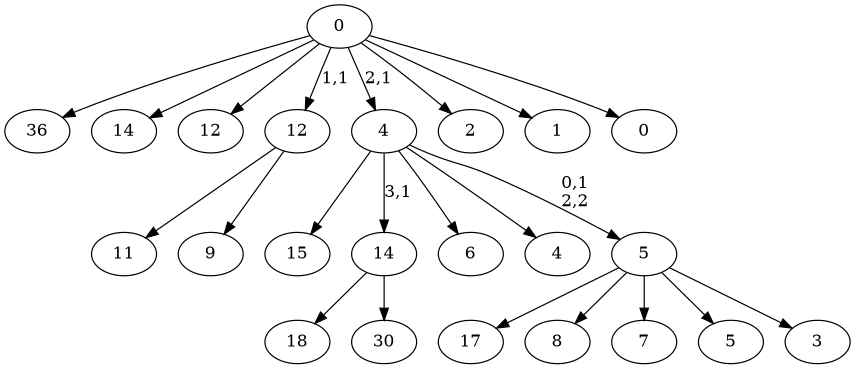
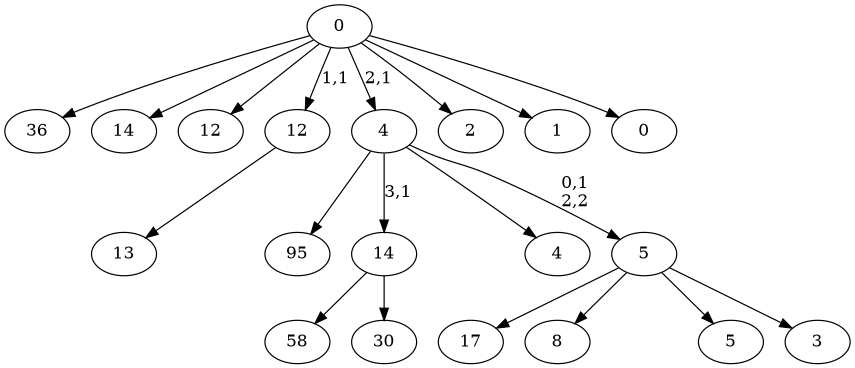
node "11": label "11" -> "13"
node "9": removed
node "15": label "15" -> "95"
node "6": removed
node "18": label "18" -> "58"
node "7": removed
